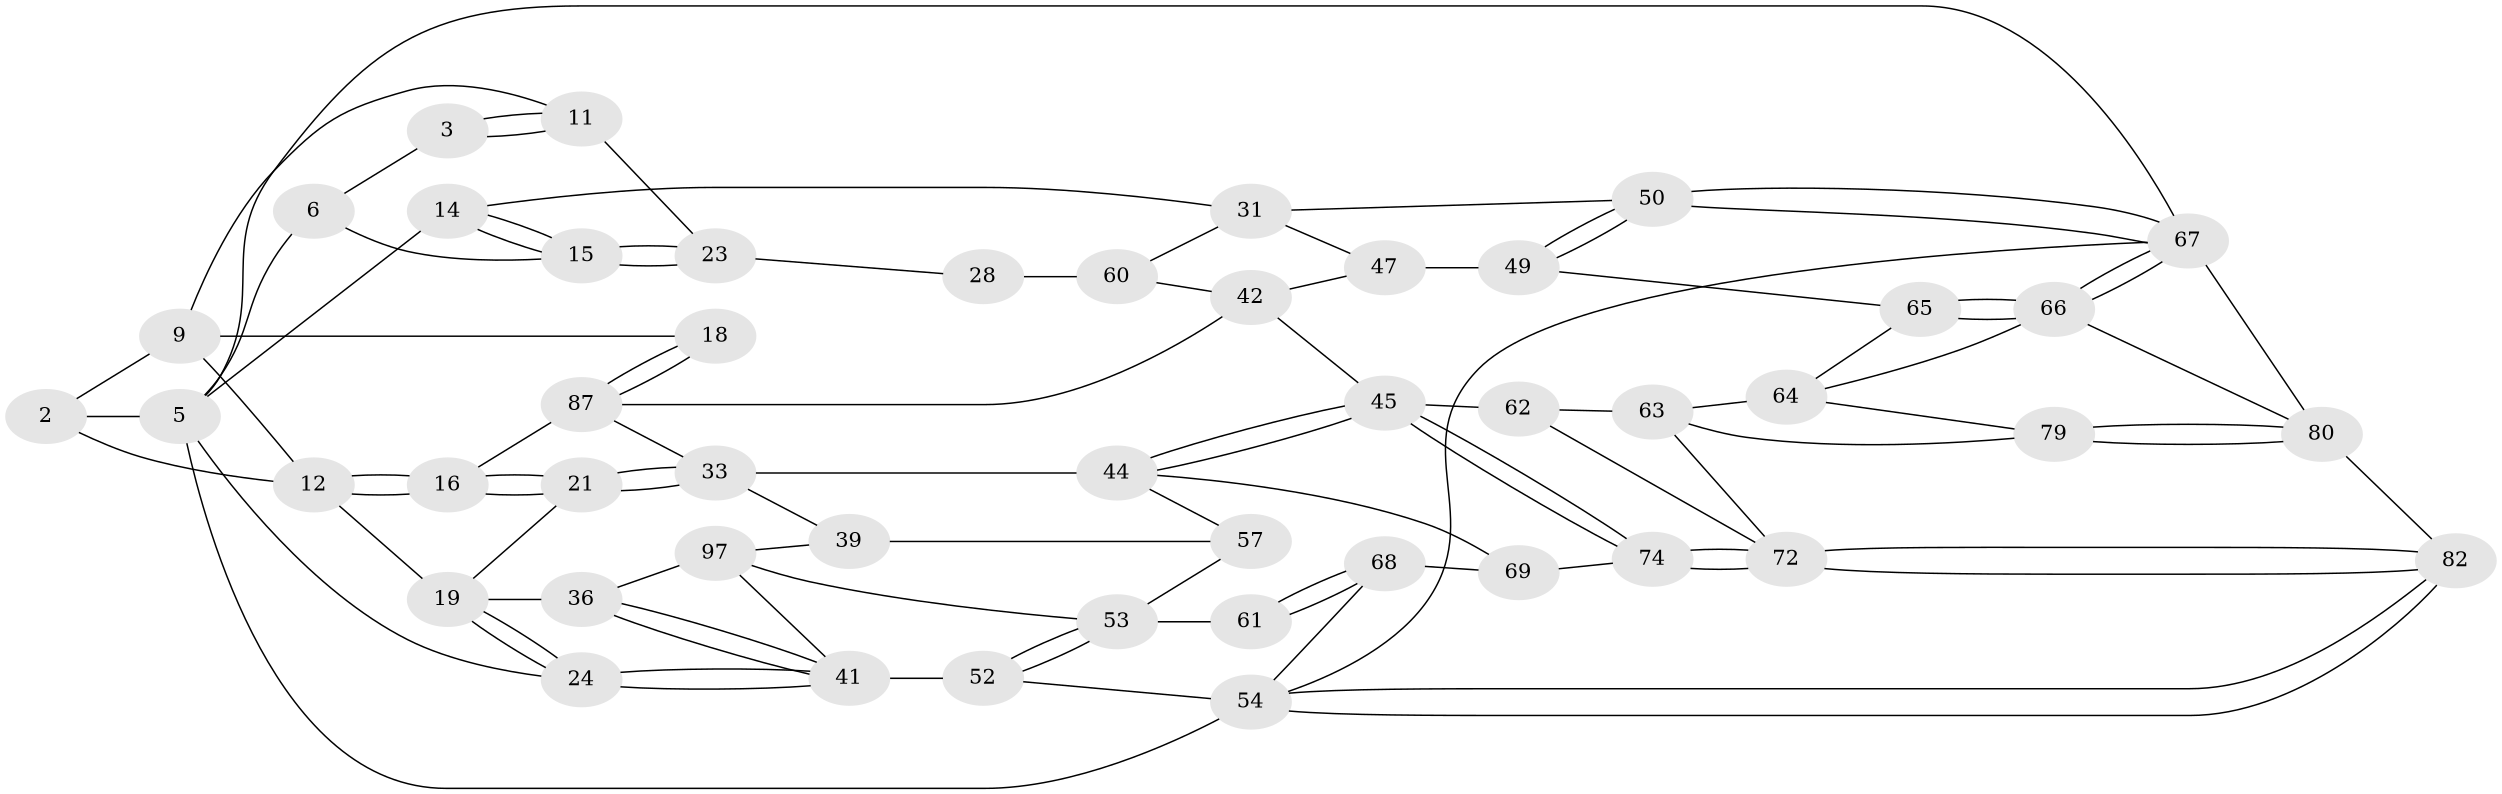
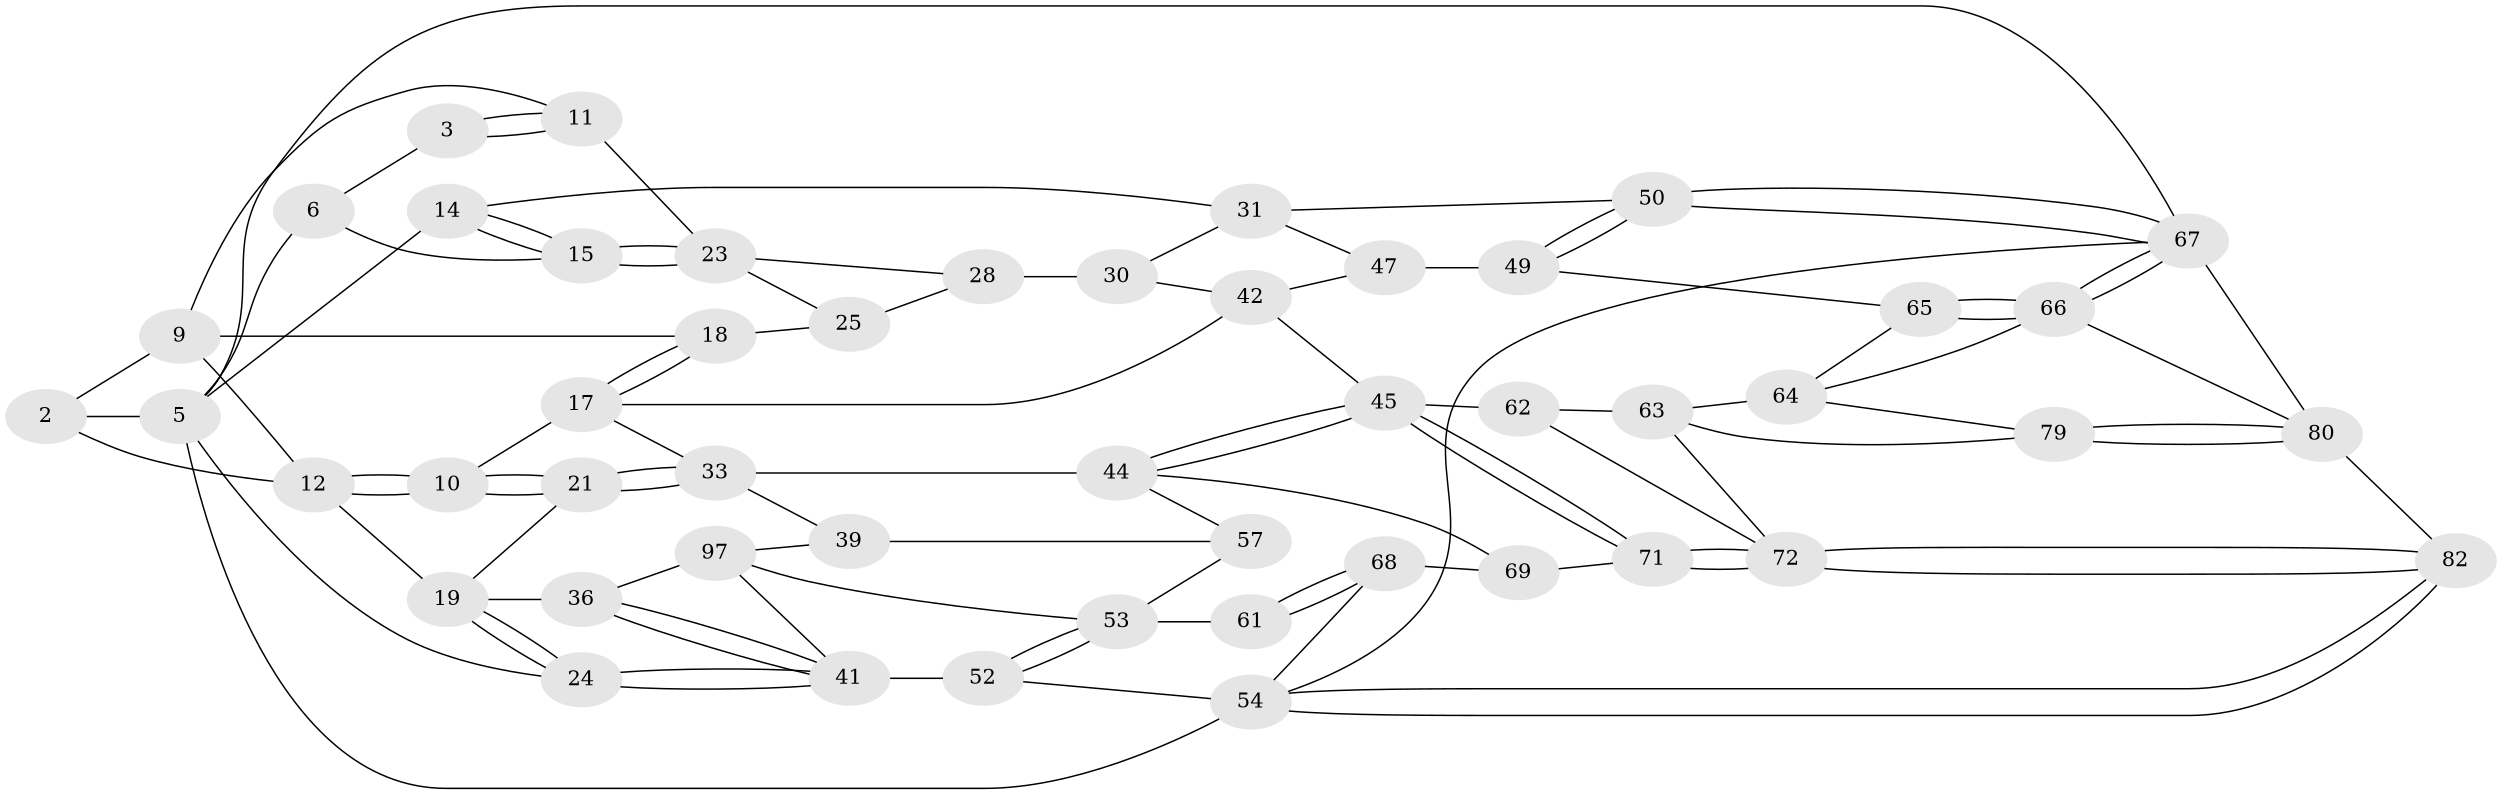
node "60": label "60" -> "30"
node "25": added
node "87": label "87" -> "17"
node "16": label "16" -> "10"
node "74": label "74" -> "71"
